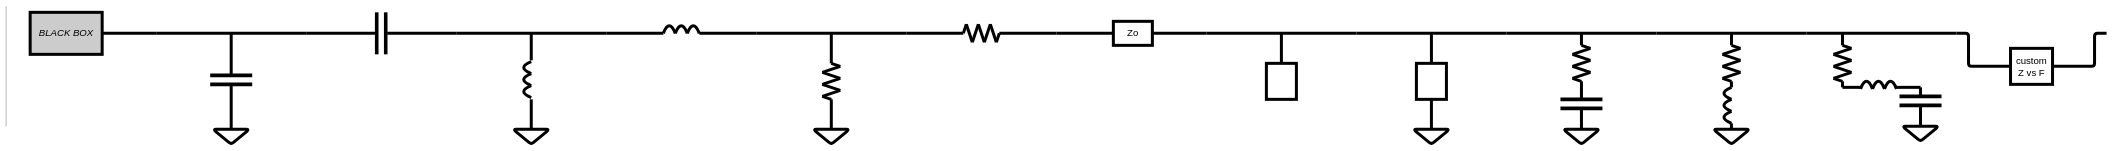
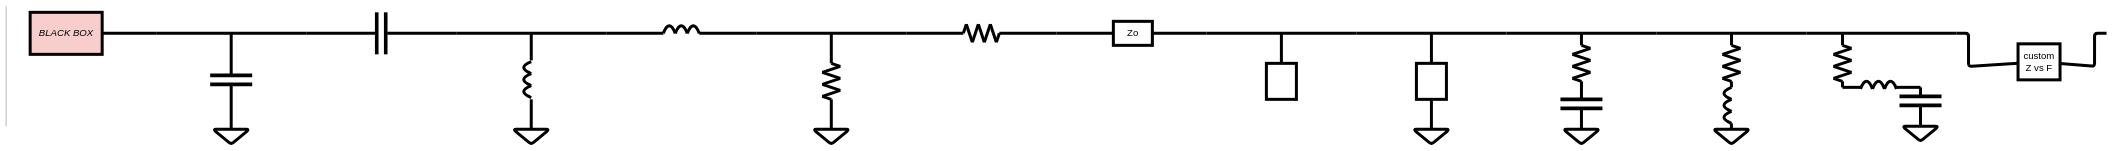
node "BLACK BOX": fillcolor #cccccc -> #f8cecc
node "custom Z vs F": moved (2031, 66) -> (2039, 62)
